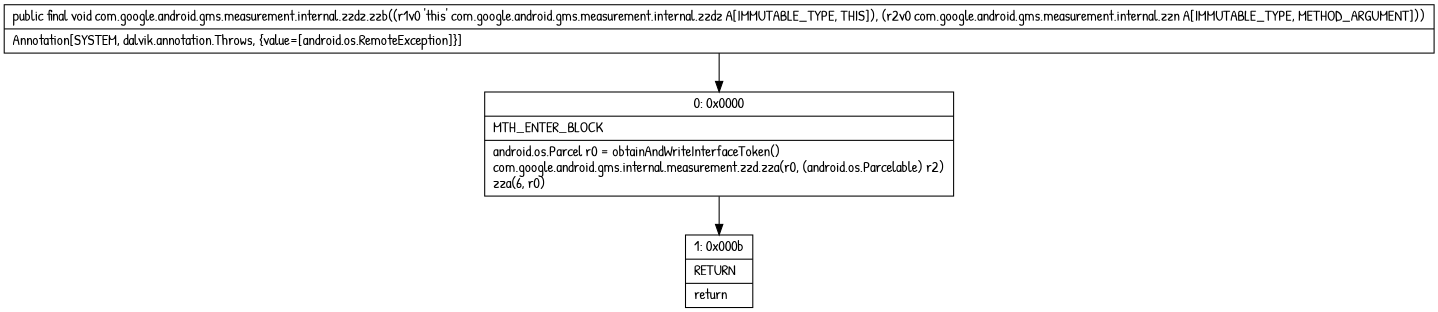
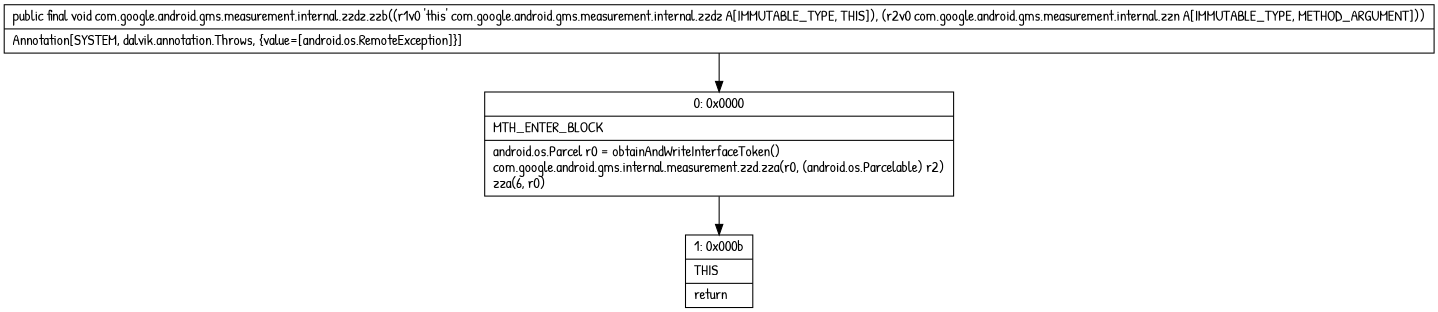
node "1: 0x000b": text "RETURN" -> "THIS"
